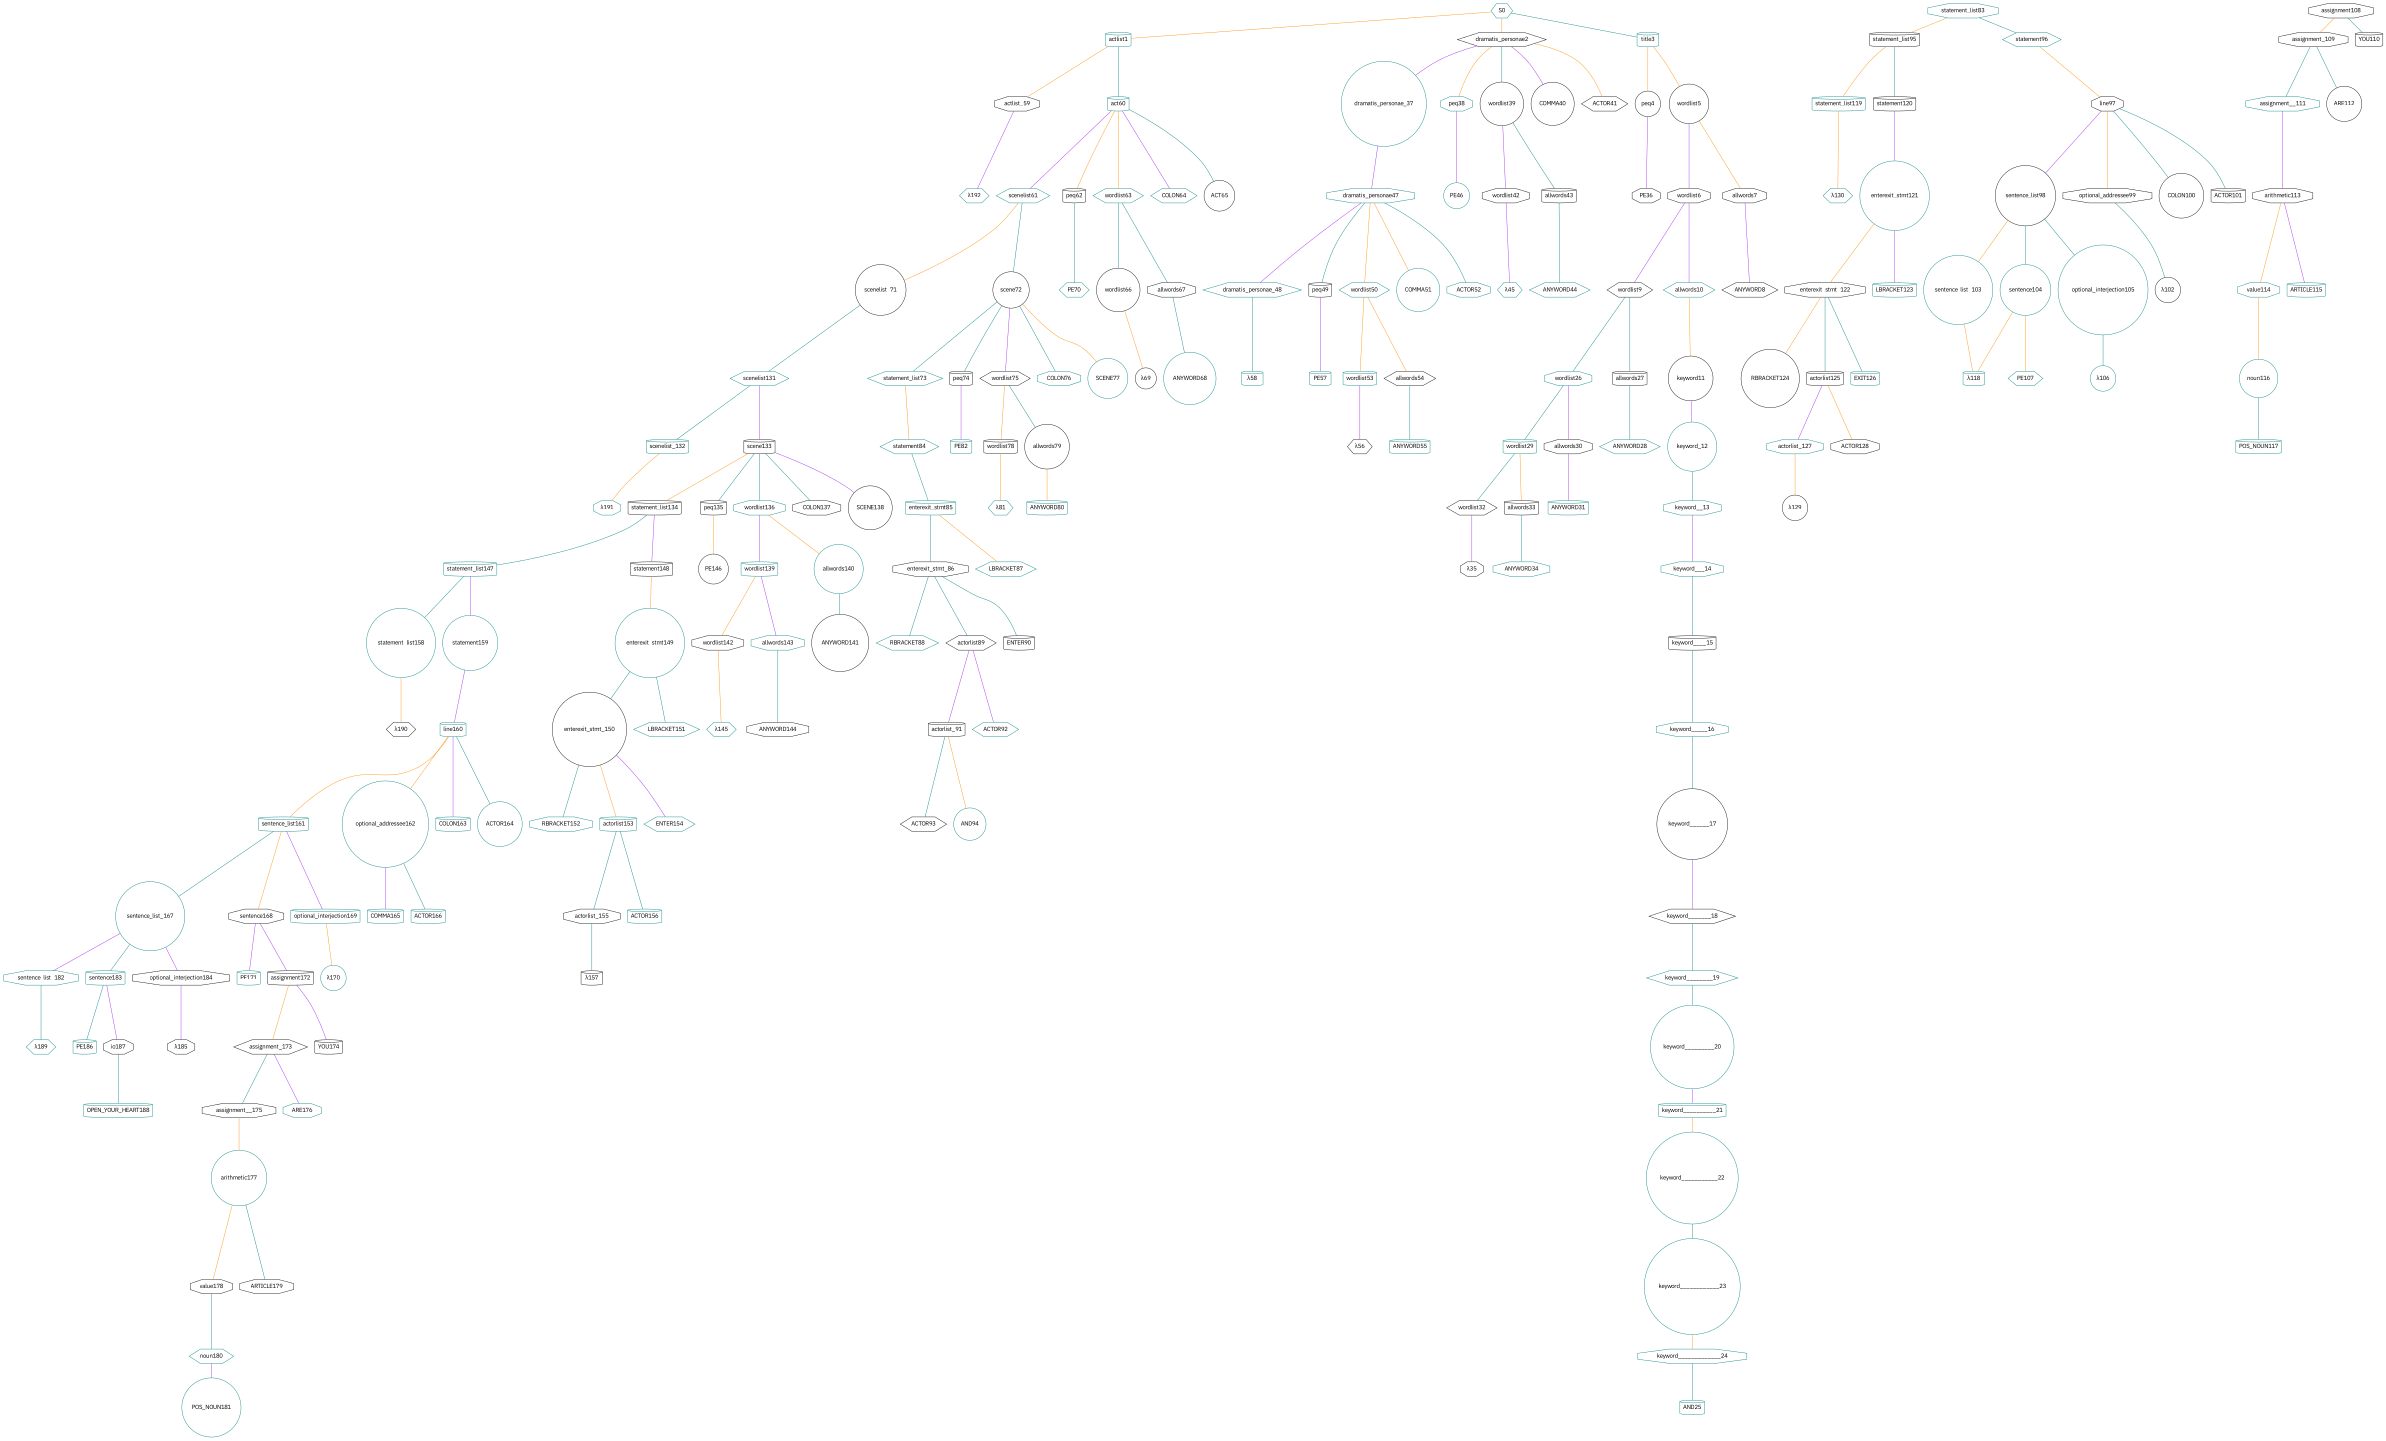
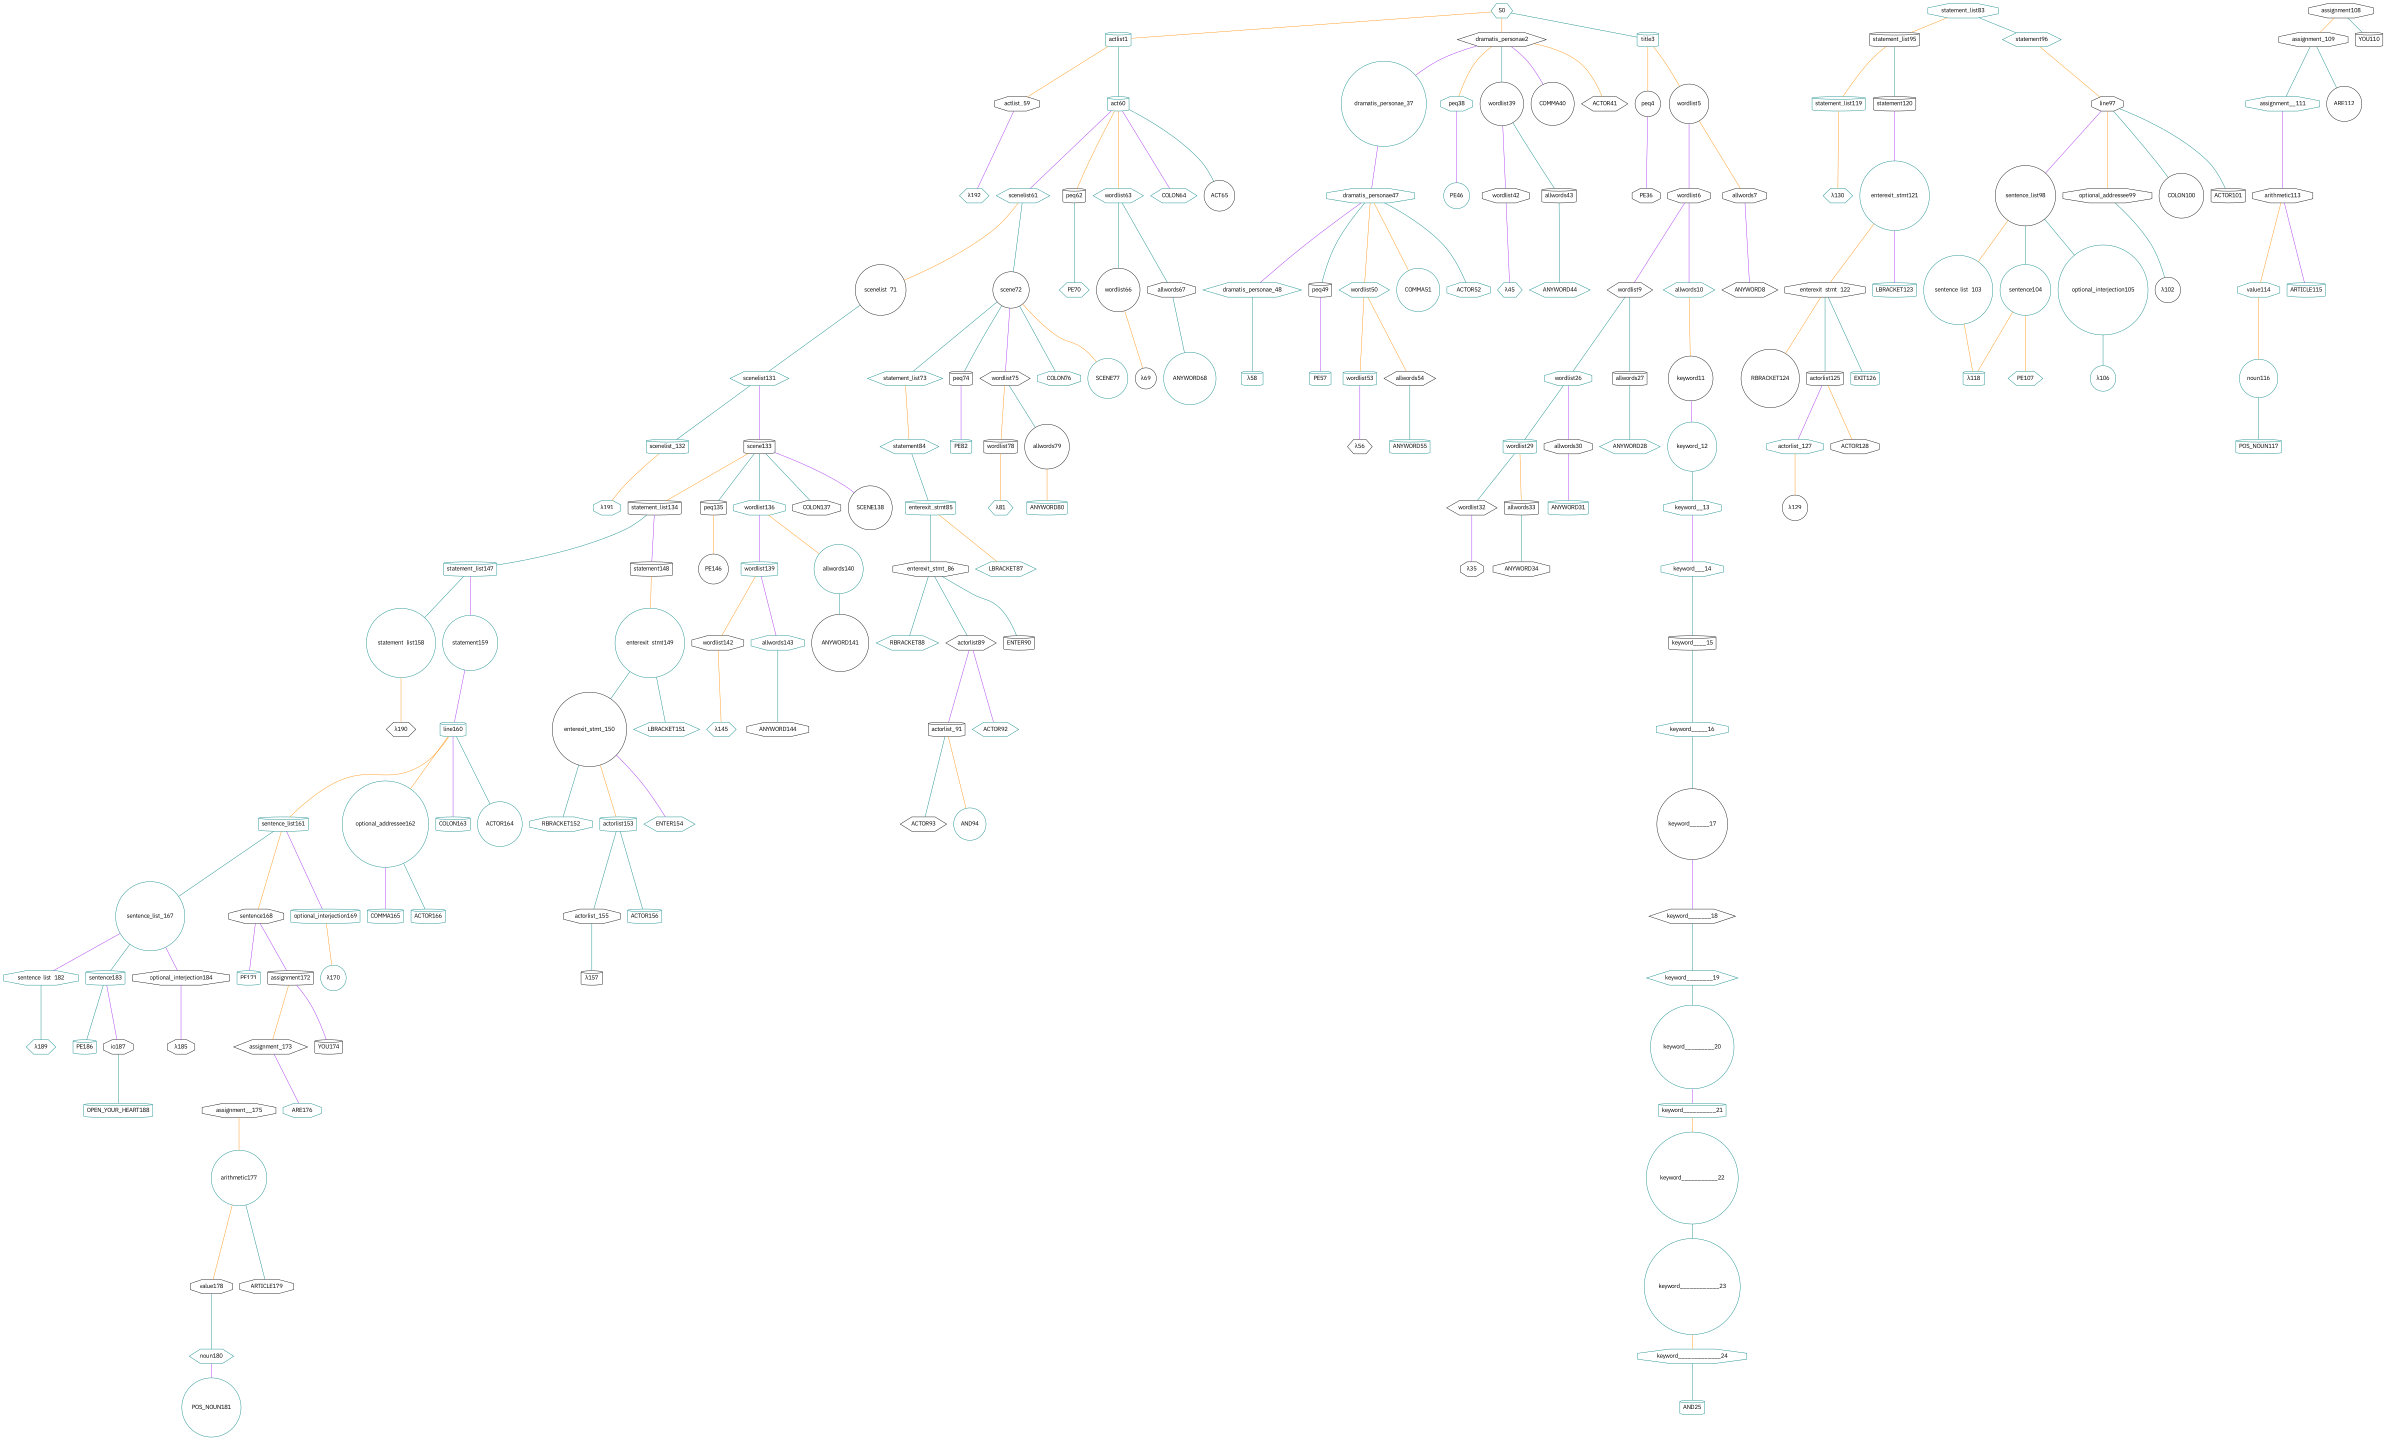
node "ANYWORD34": color teal -> black
edge "assignment_173" -- "assignment__175": removed
